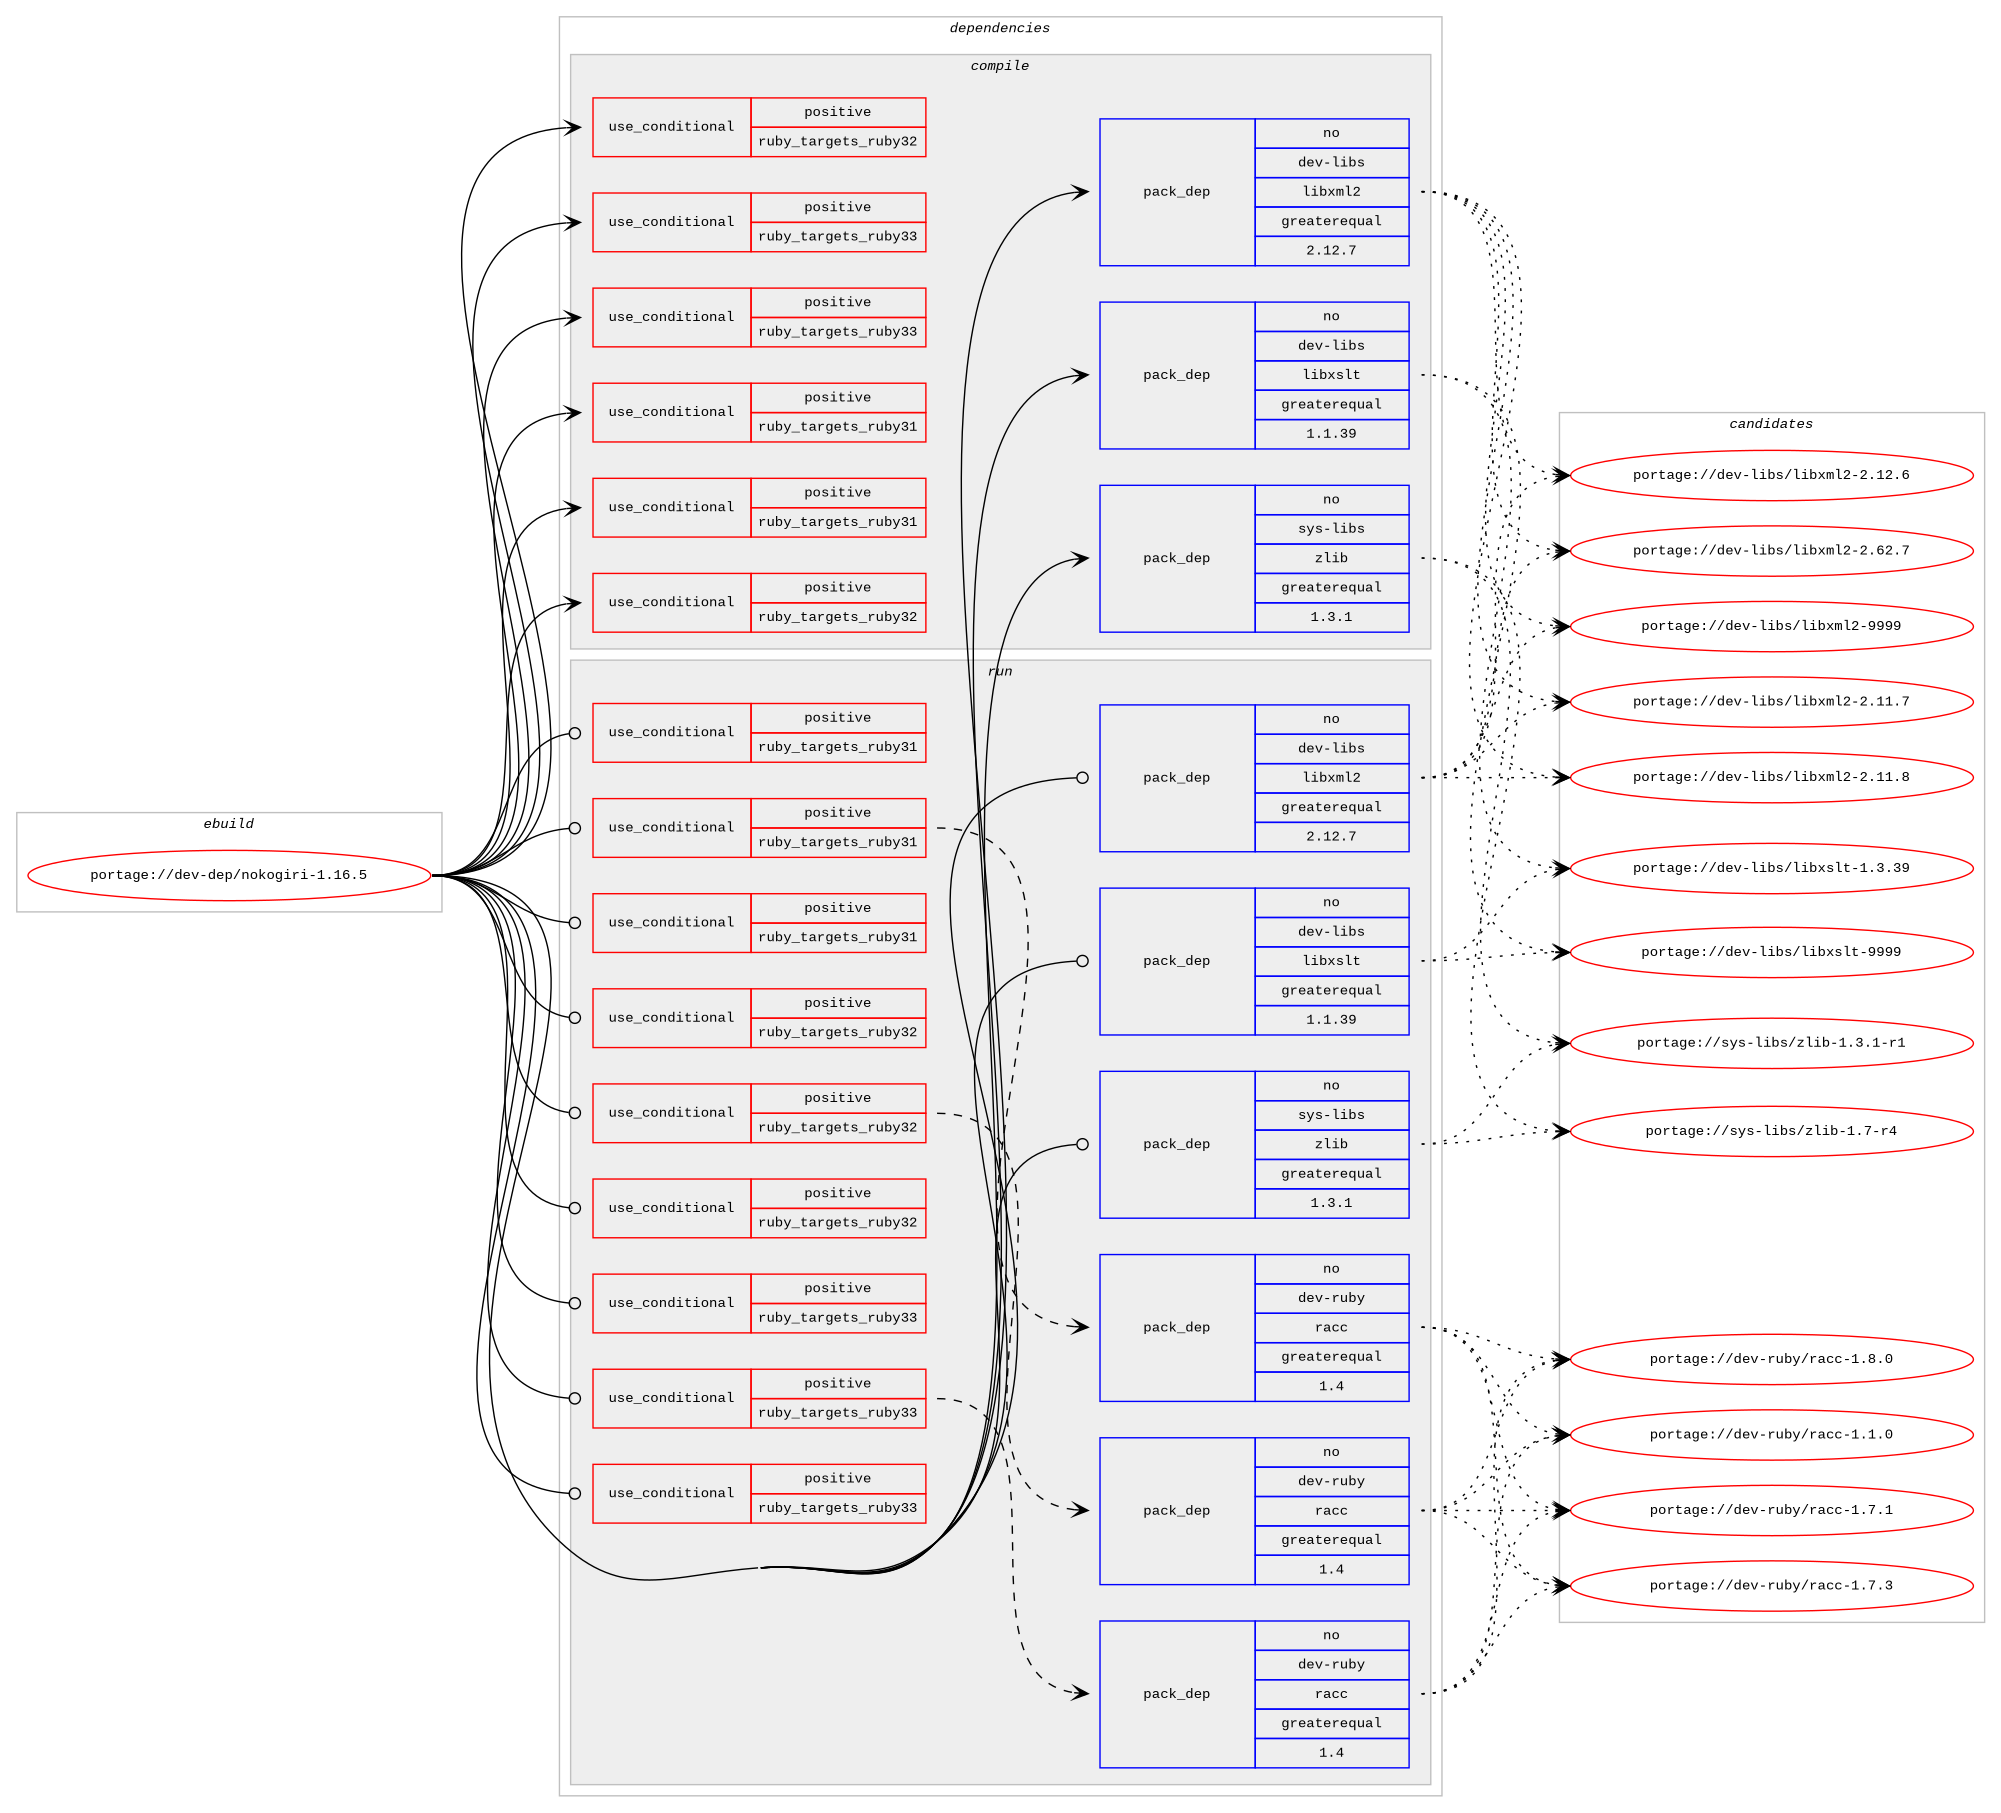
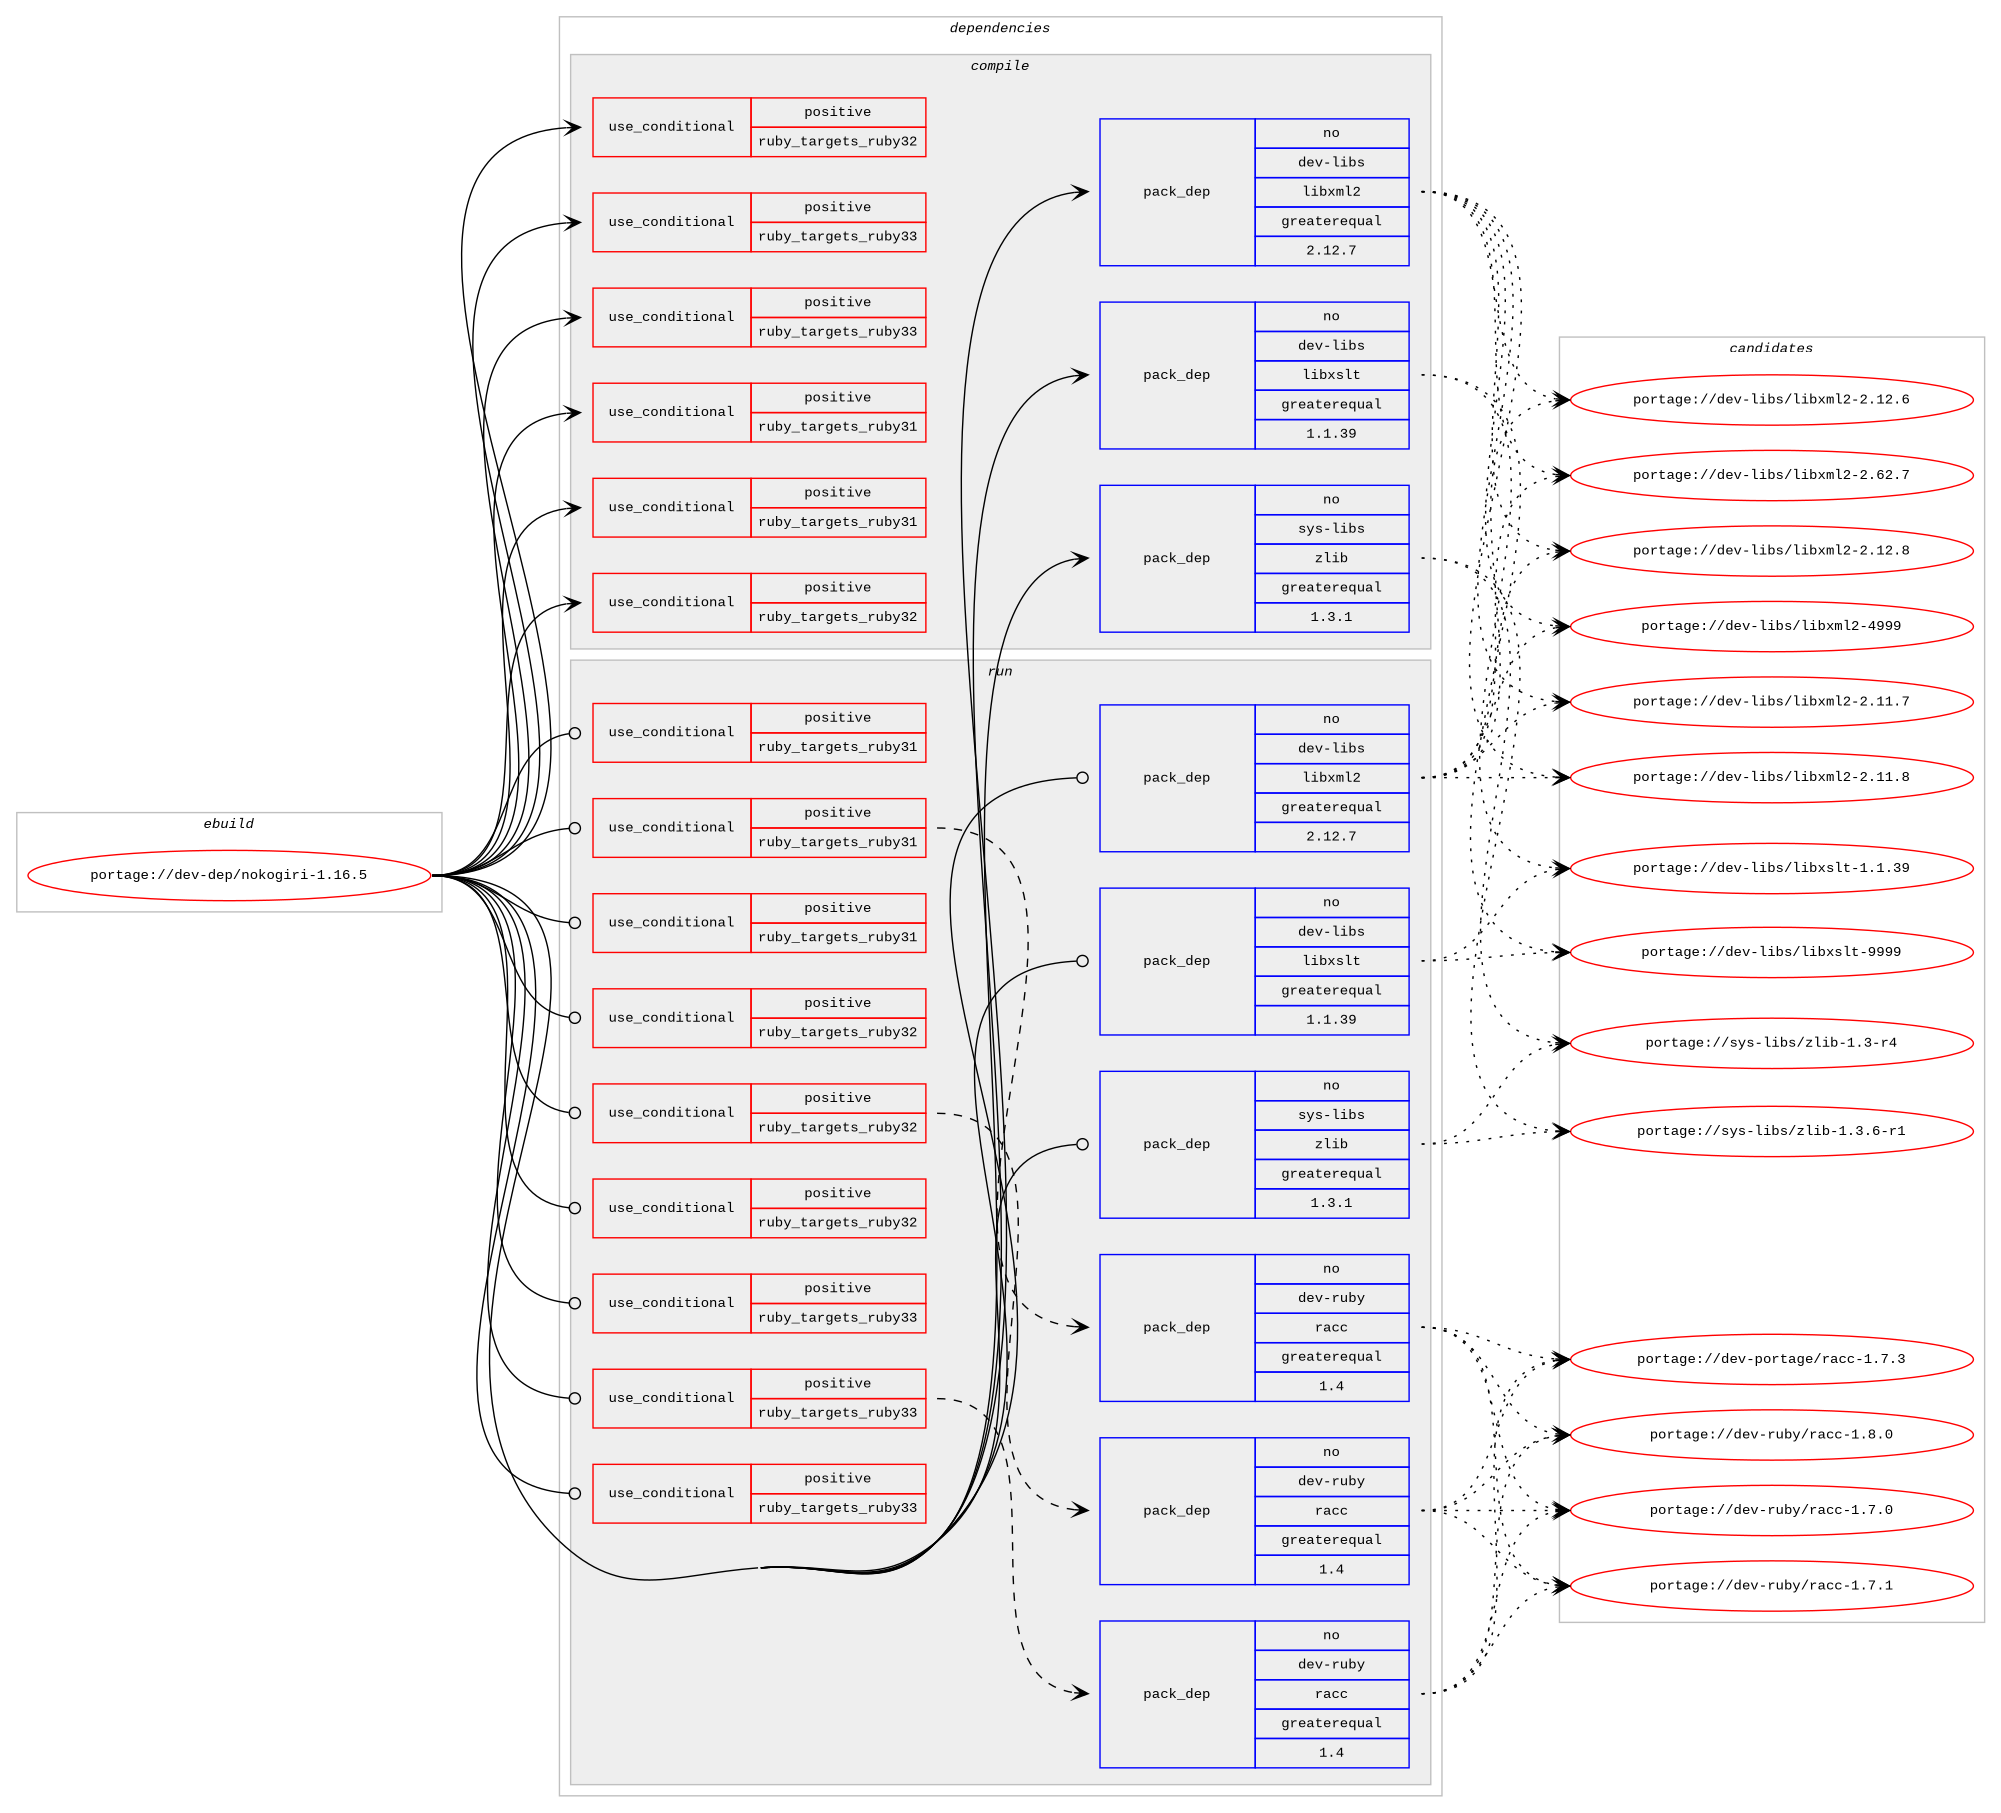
node "portage://dev-libs/libxml2-2.12.8": added
node "portage://dev-libs/libxml2-9999": label "portage://dev-libs/libxml2-9999" -> "portage://dev-libs/libxml2-4999"
node "portage://dev-libs/libxslt-1.3.39": label "portage://dev-libs/libxslt-1.3.39" -> "portage://dev-libs/libxslt-1.1.39"
node "portage://sys-libs/zlib-1.3.1-r1": label "portage://sys-libs/zlib-1.3.1-r1" -> "portage://sys-libs/zlib-1.3.6-r1"
node "portage://sys-libs/zlib-1.7-r4": label "portage://sys-libs/zlib-1.7-r4" -> "portage://sys-libs/zlib-1.3-r4"
node "portage://dev-ruby/racc-1.1.0": label "portage://dev-ruby/racc-1.1.0" -> "portage://dev-ruby/racc-1.7.0"
node "portage://dev-ruby/racc-1.7.3": label "portage://dev-ruby/racc-1.7.3" -> "portage://dev-portage/racc-1.7.3"
